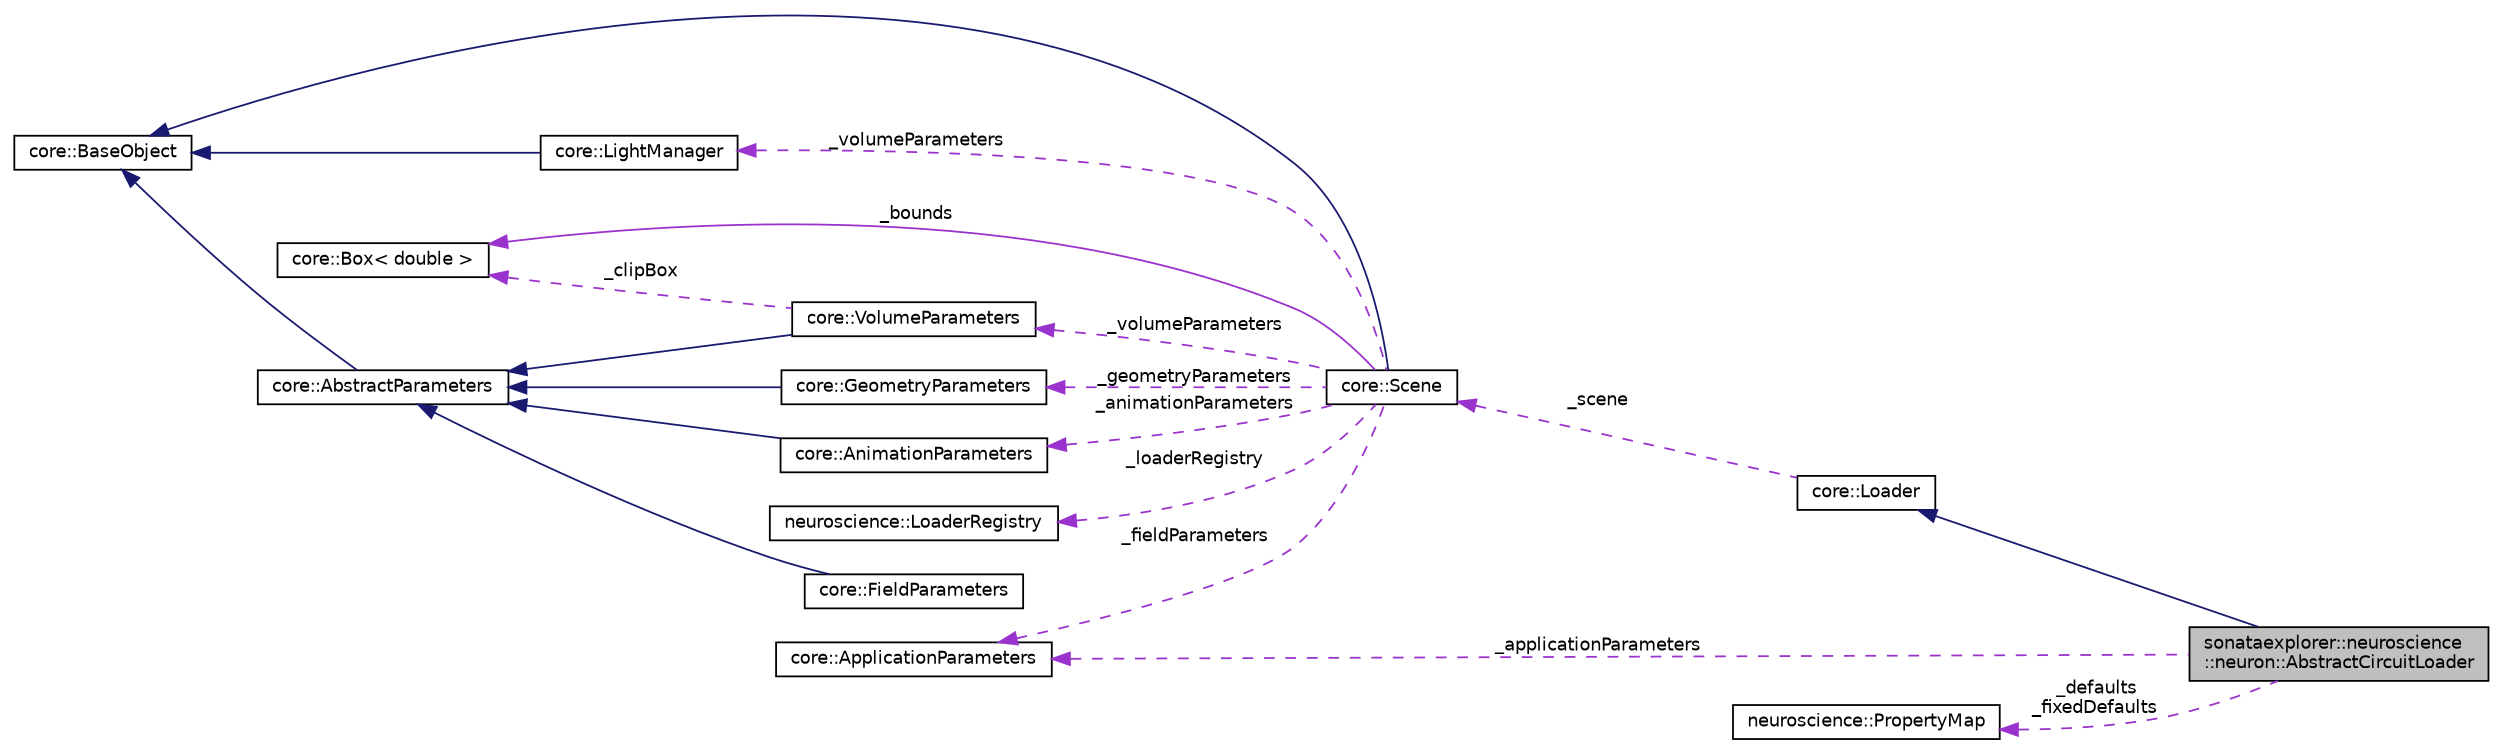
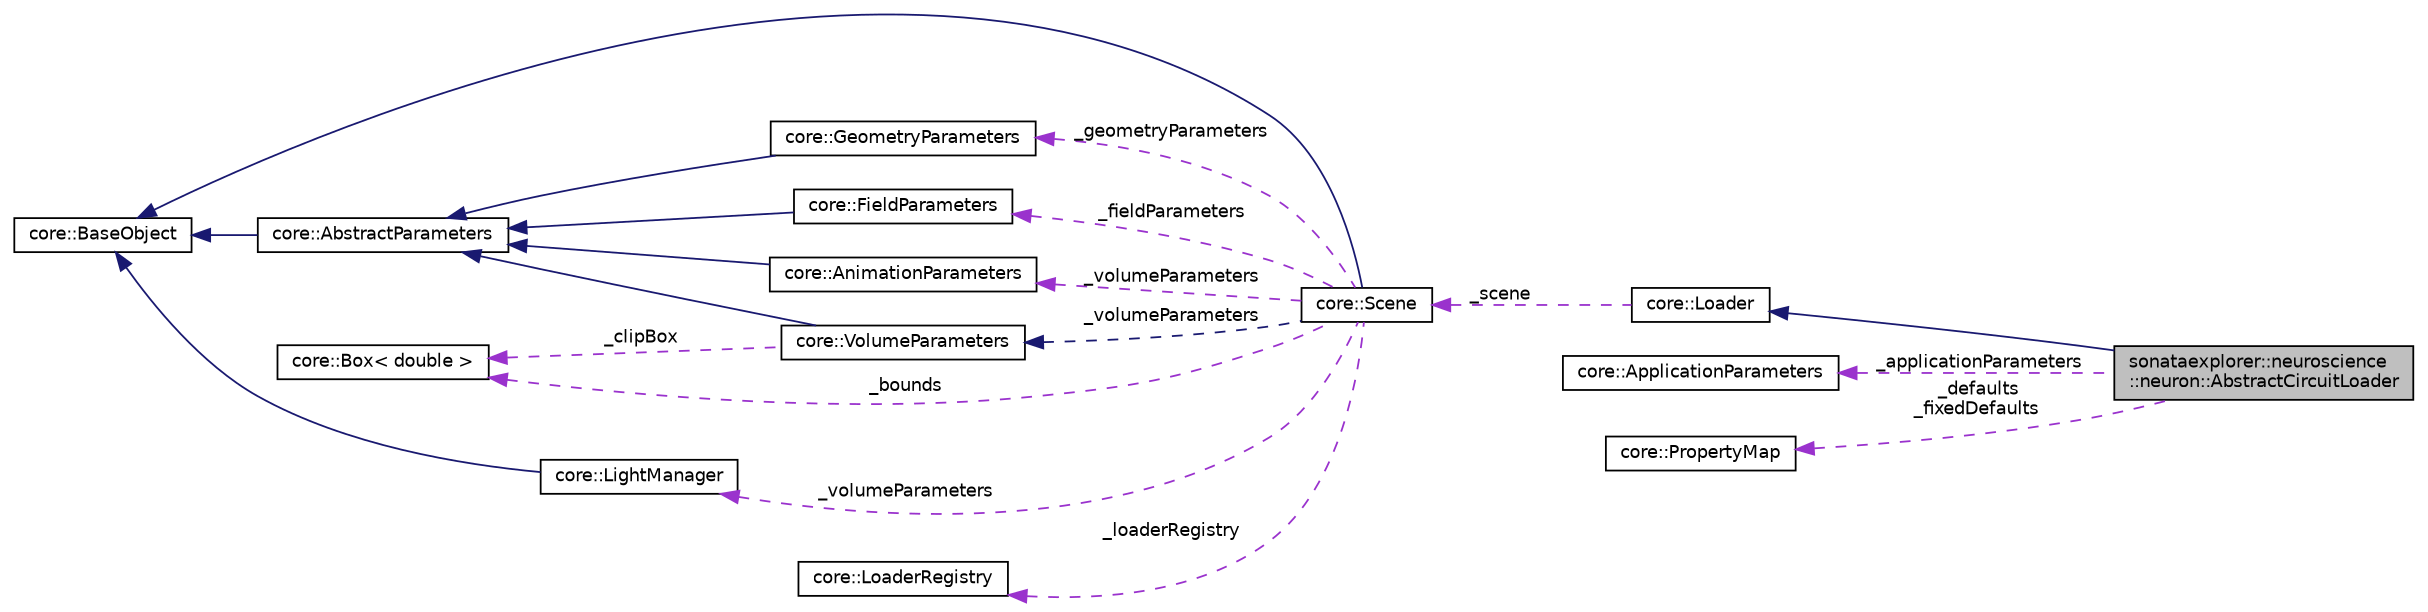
edge "core::Scene" -> "core::Box< double >": style solid -> dashed
edge "core::Scene" -> "core::VolumeParameters": color darkorchid3 -> midnightblue
edge "core::Scene" -> "core::AnimationParameters": label " _animationParameters" -> " _volumeParameters"
node "neuroscience::LoaderRegistry": label "neuroscience::LoaderRegistry" -> "core::LoaderRegistry"
edge "core::Scene" -> "core::ApplicationParameters": now "core::Scene" -> "core::FieldParameters"
node "neuroscience::PropertyMap": label "neuroscience::PropertyMap" -> "core::PropertyMap"
